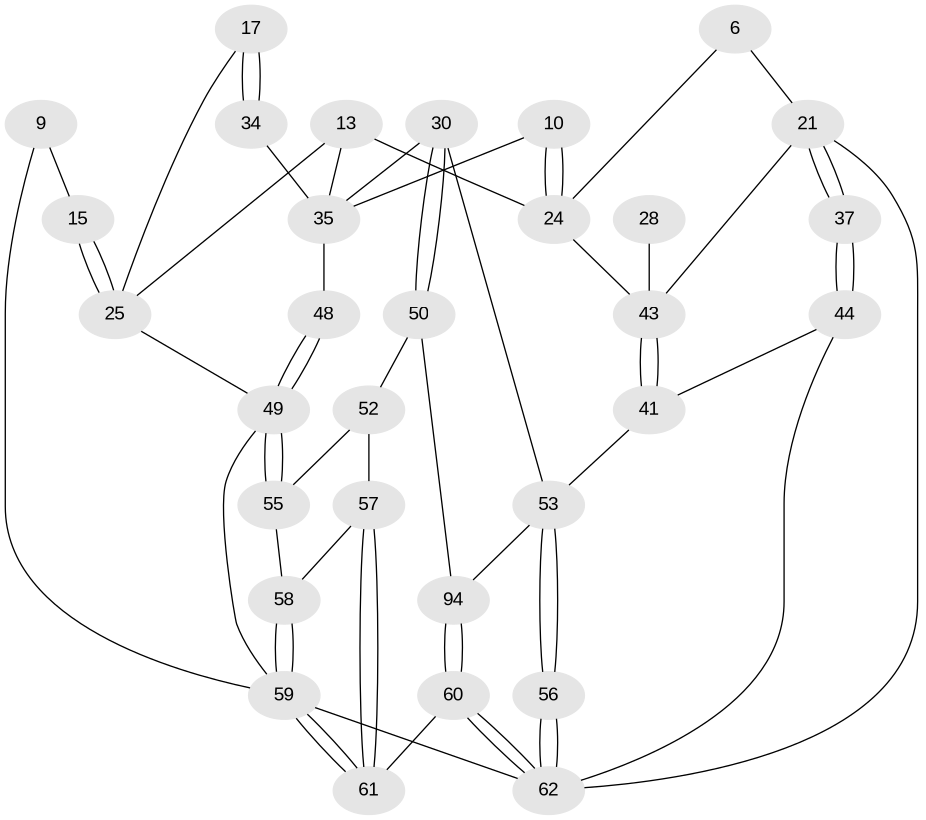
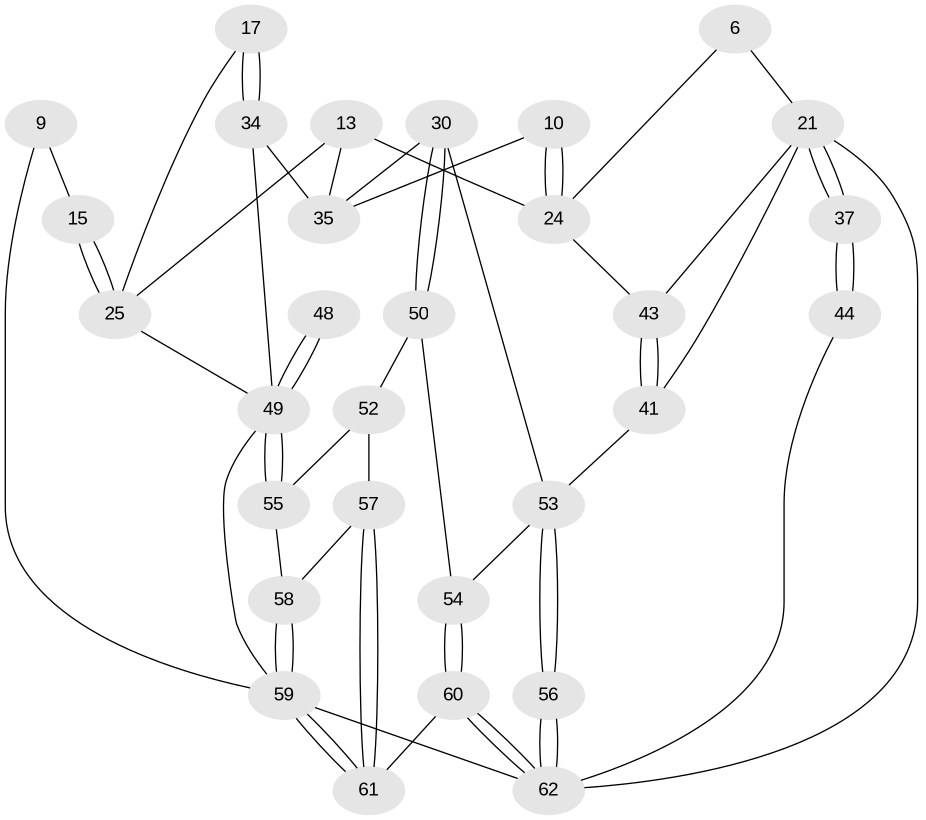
node "28": removed
edge "34" -- "49": added
edge "35" -- "48": removed
edge "44" -- "41": now "21" -- "41"
node "94": label "94" -> "54"
